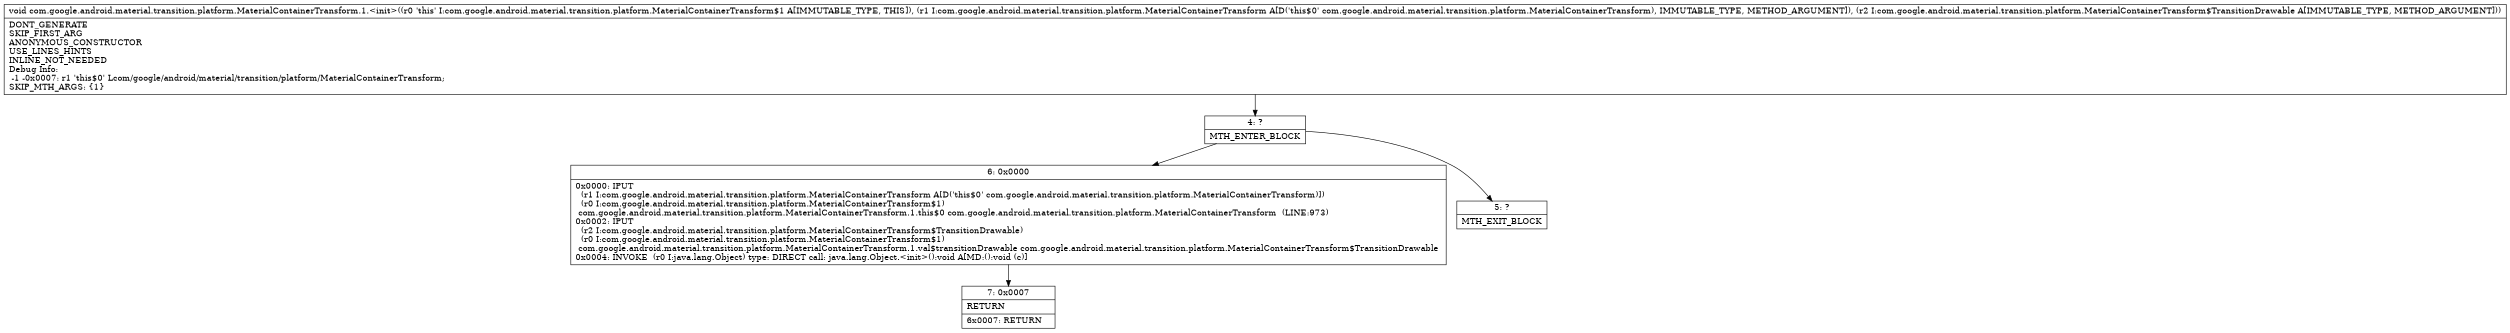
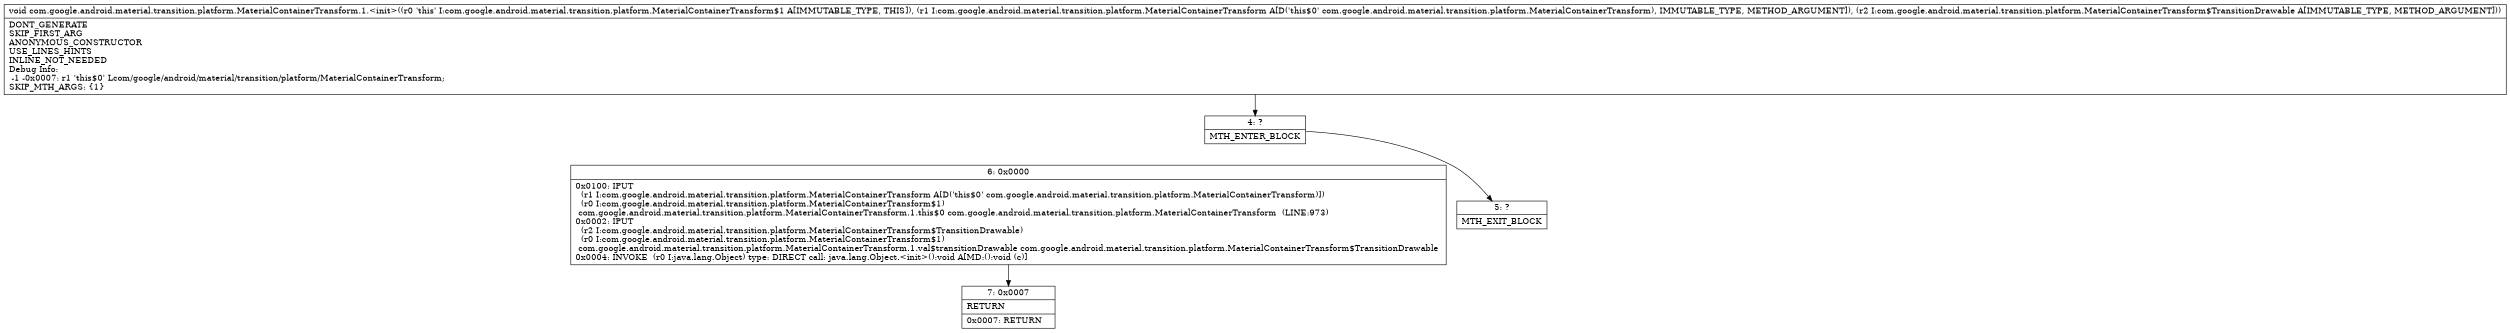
edge "4: ?" -> "6: 0x0000": removed
node "6: 0x0000": text "0x0000: IPUT" -> "0x0100: IPUT"
node "7: 0x0007": text "6x0007: RETURN" -> "0x0007: RETURN"
